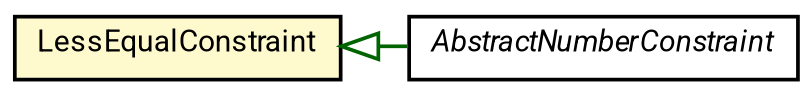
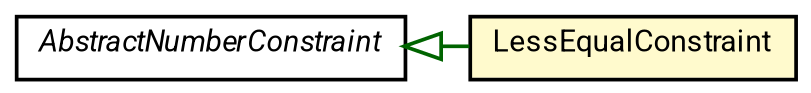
edge "AbstractNumberConstraint" -> "LessEqualConstraint": reversed
